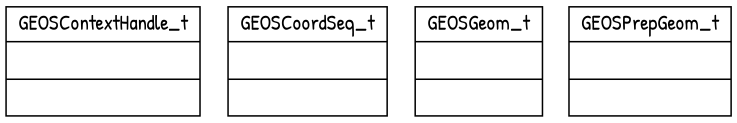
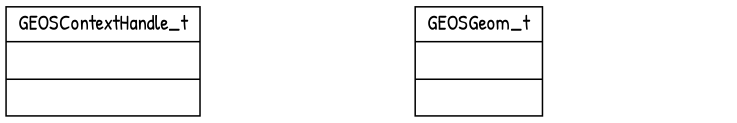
node "GEOSCoordSeq_t": removed
node "GEOSPrepGeom_t": removed
